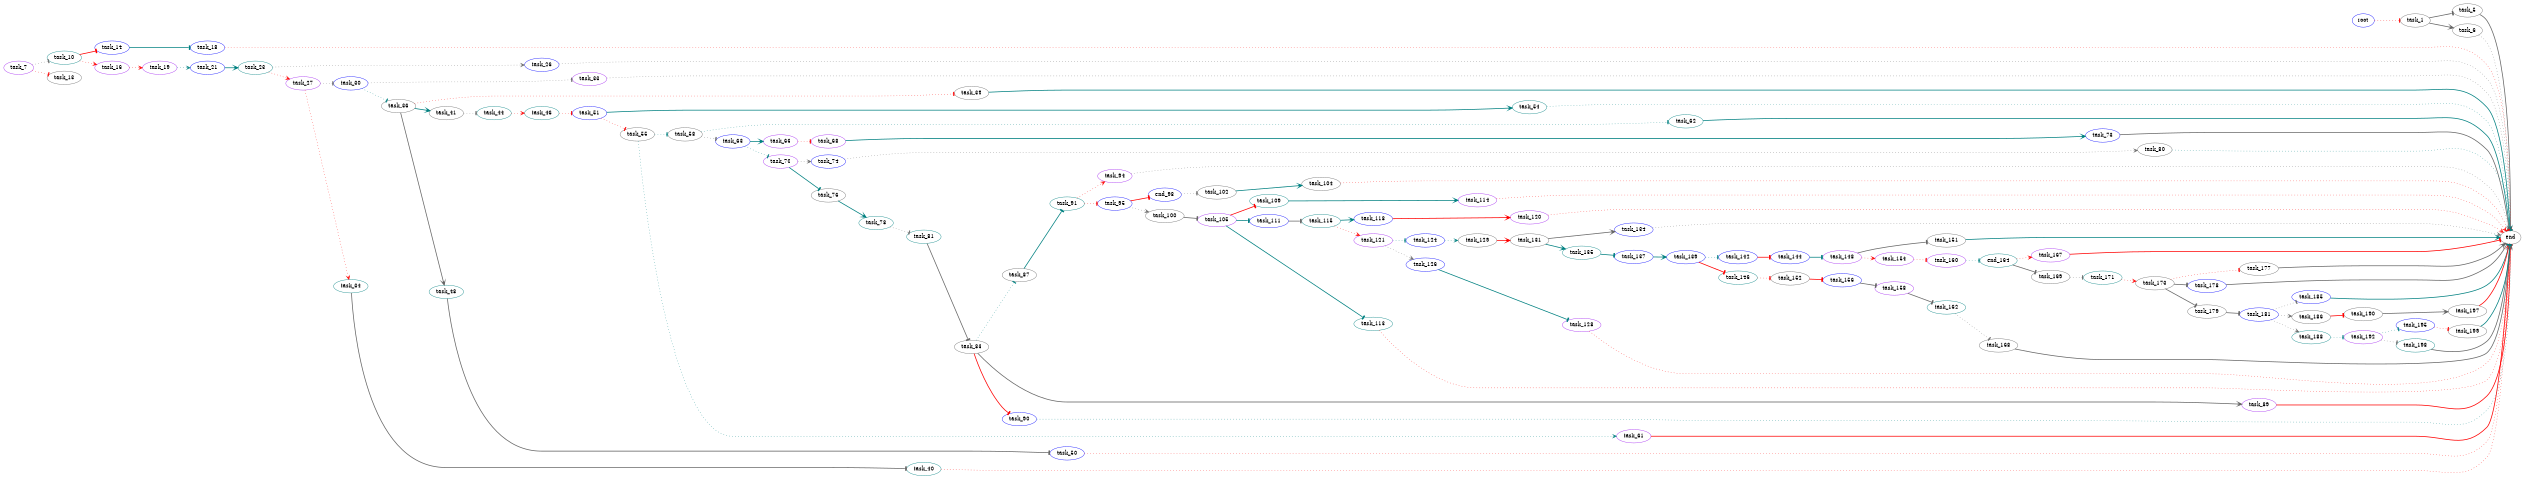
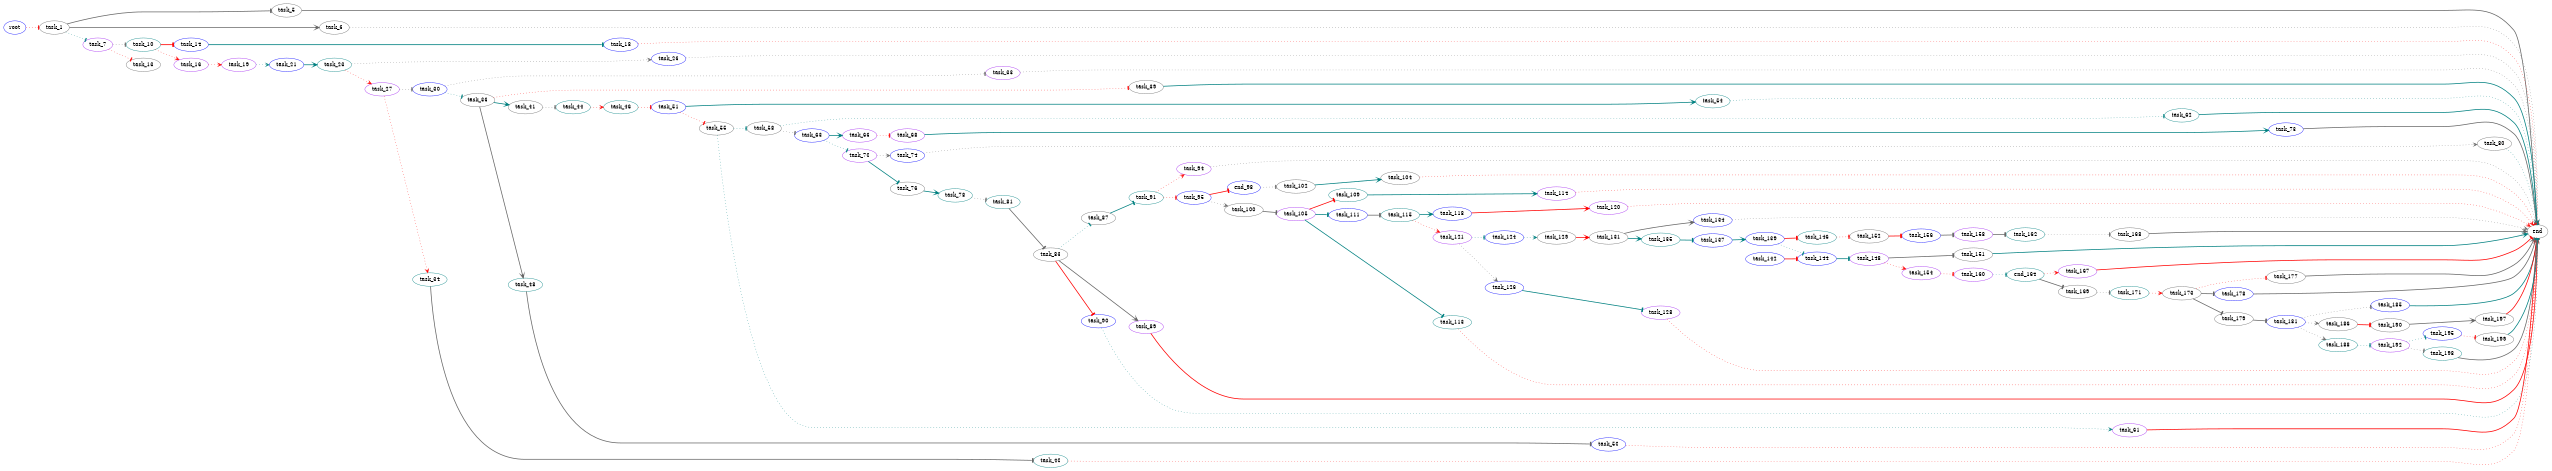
edge "task_1" -> "task_7": added
edge "task_139" -> "task_142": now "task_139" -> "task_144"
